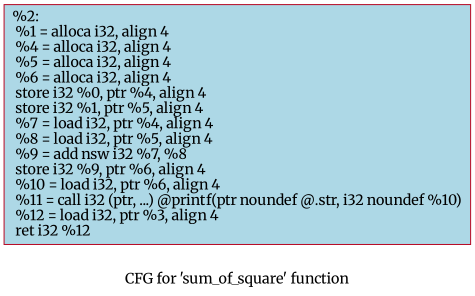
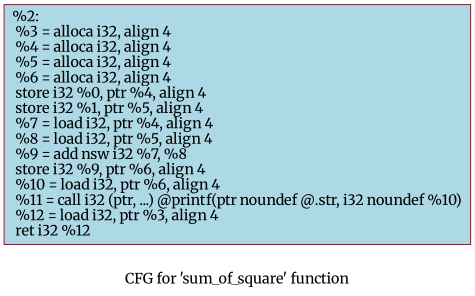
node "%2:": text "%1 = alloca i32, align 4" -> "%3 = alloca i32, align 4"
